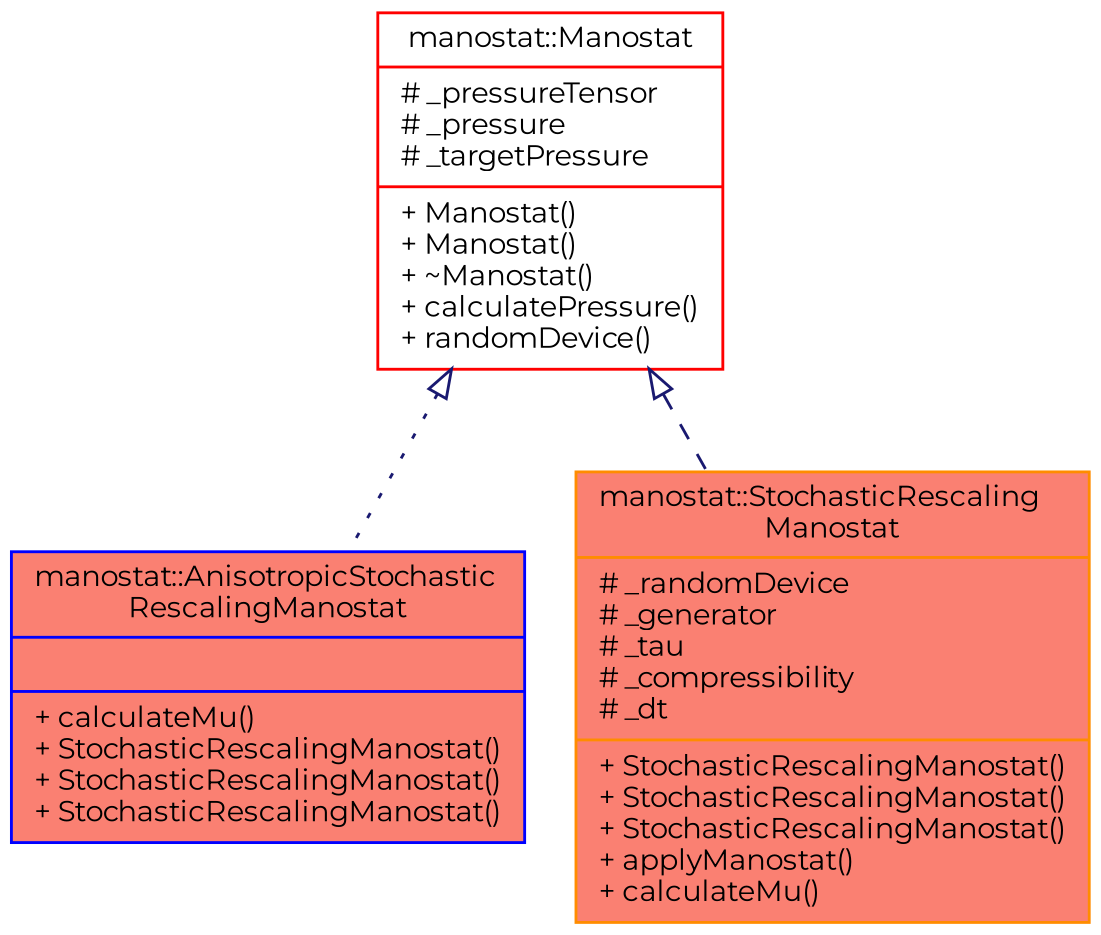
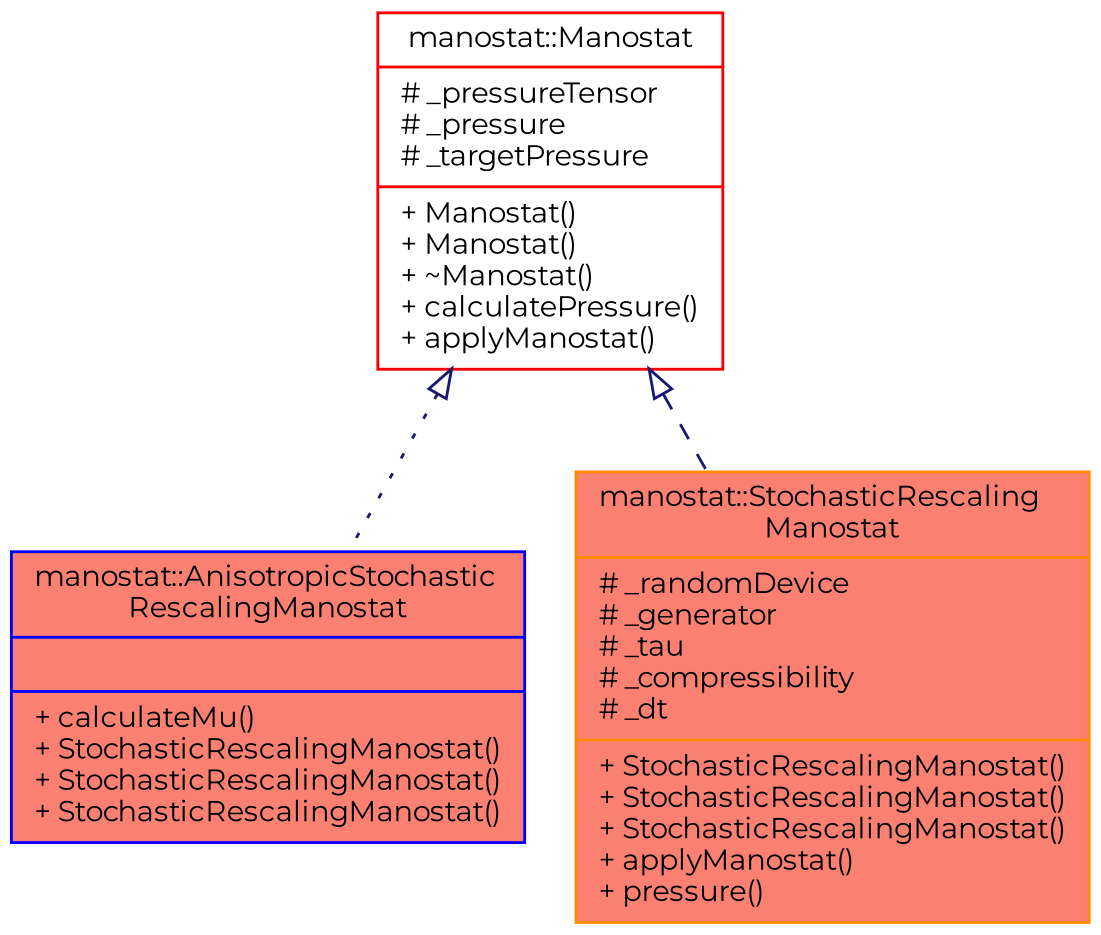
node "manostat::Manostat": text "+ randomDevice()" -> "+ applyManostat()"
node "manostat::StochasticRescaling": text "+ calculateMu()" -> "+ pressure()"
